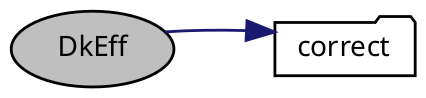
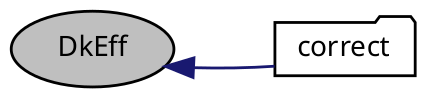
edge "DkEff" -> "correct": reversed
